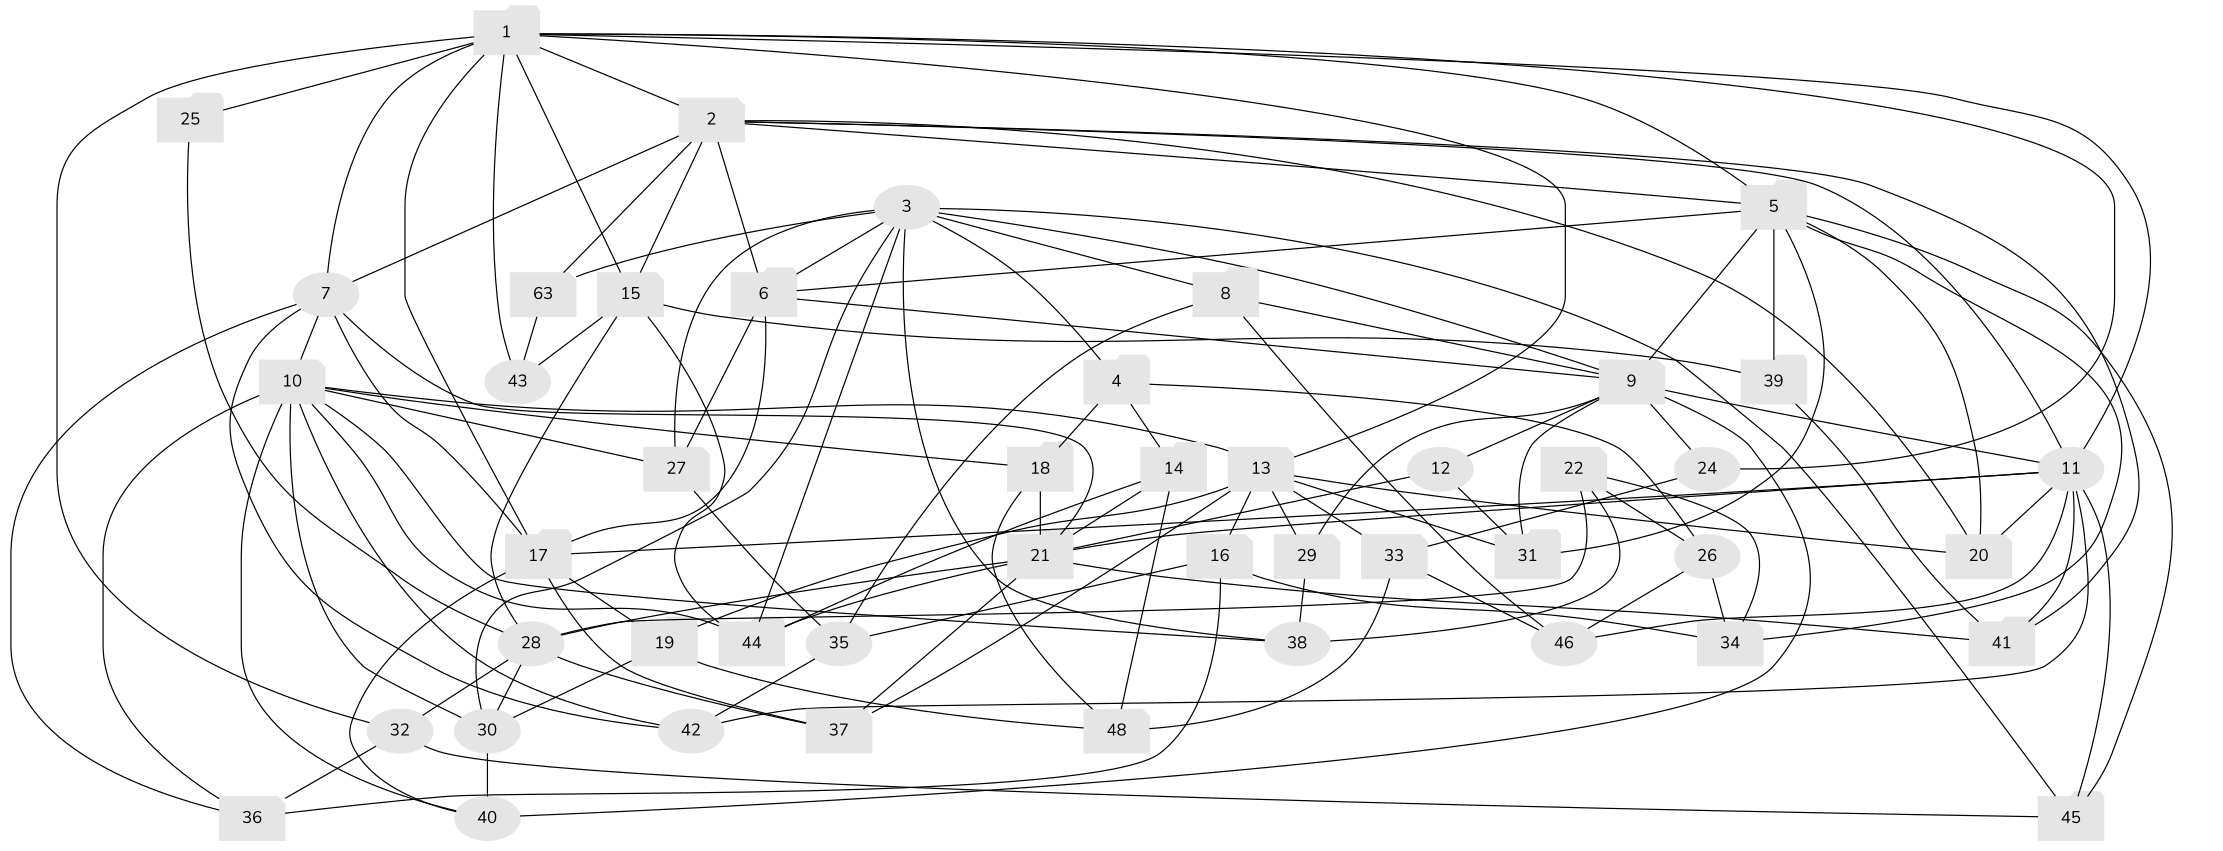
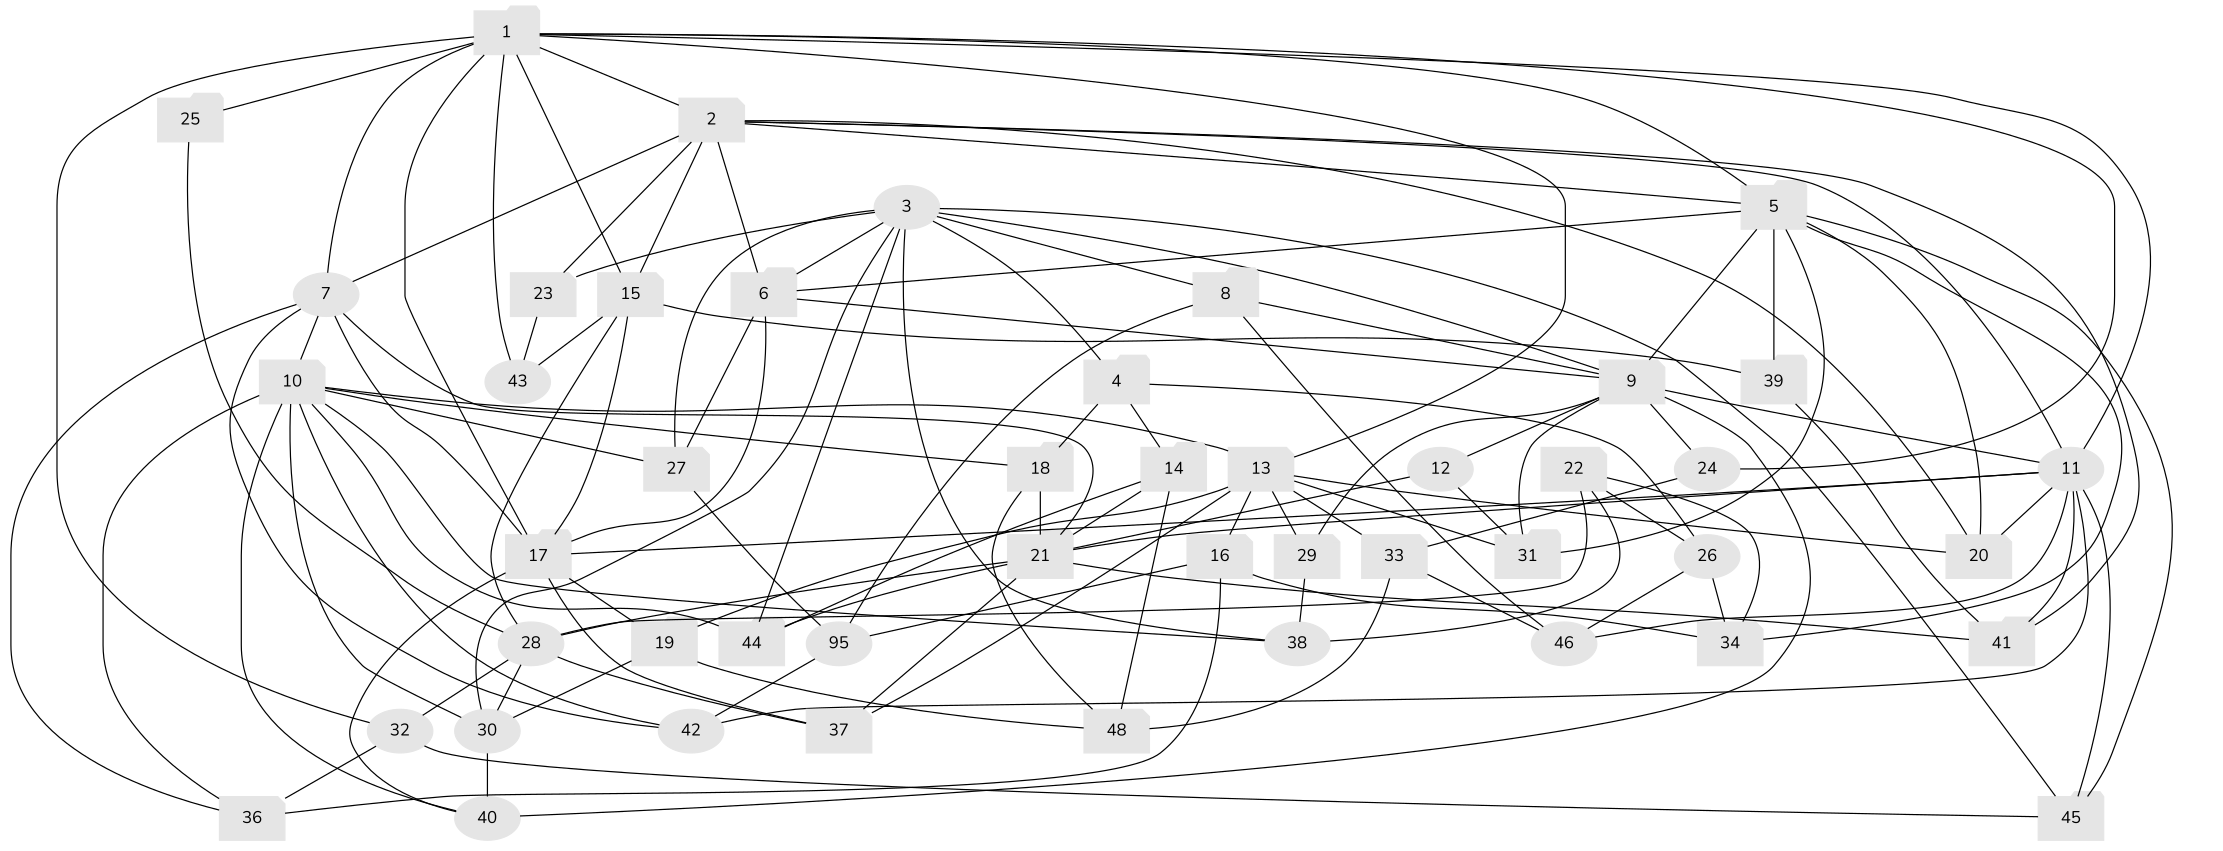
node "63": label "63" -> "23"
edge "15" -- "44": now "15" -- "17"
node "35": label "35" -> "95"
